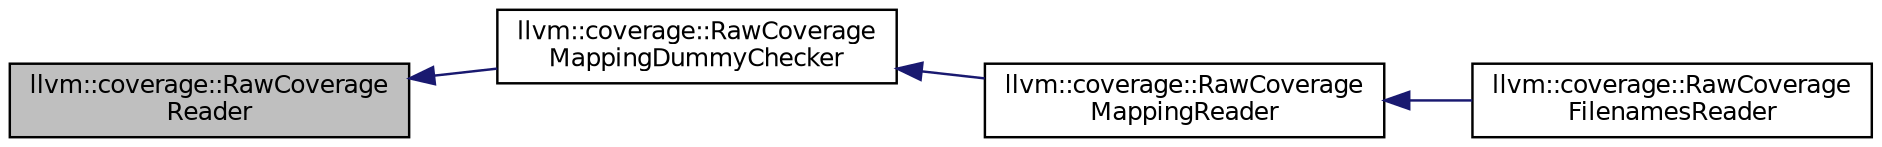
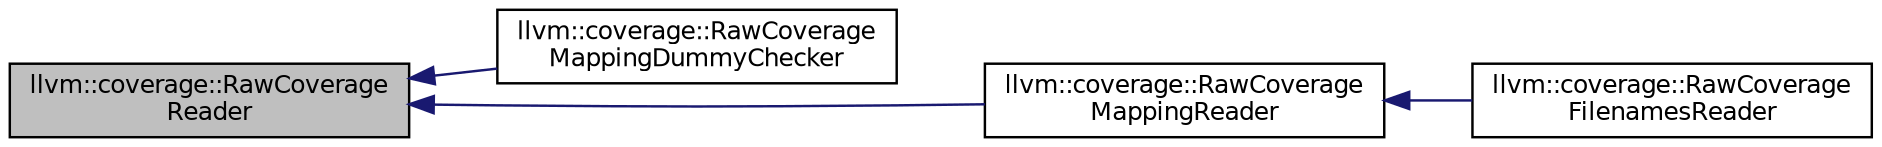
edge "llvm::coverage::RawCoverage MappingReader" -> "llvm::coverage::RawCoverage MappingDummyChecker": now "llvm::coverage::RawCoverage MappingReader" -> "llvm::coverage::RawCoverage Reader"
